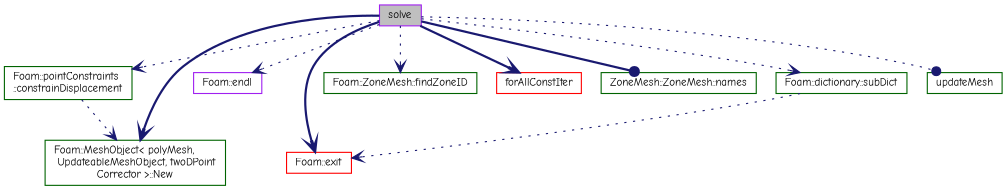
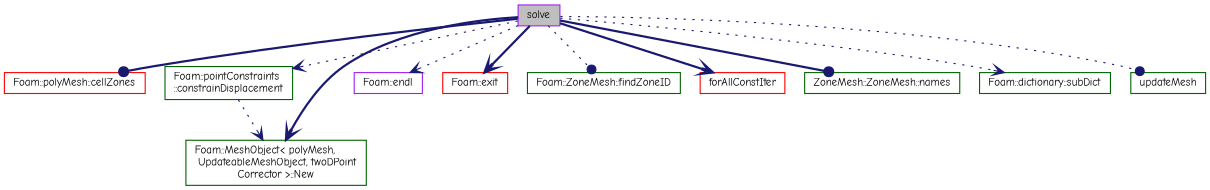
edge "solve" -> "Foam::ZoneMesh::findZoneID": arrowhead vee -> dot
node "Foam::polyMesh::cellZones": added
edge "Foam::dictionary::subDict" -> "Foam::exit": removed
